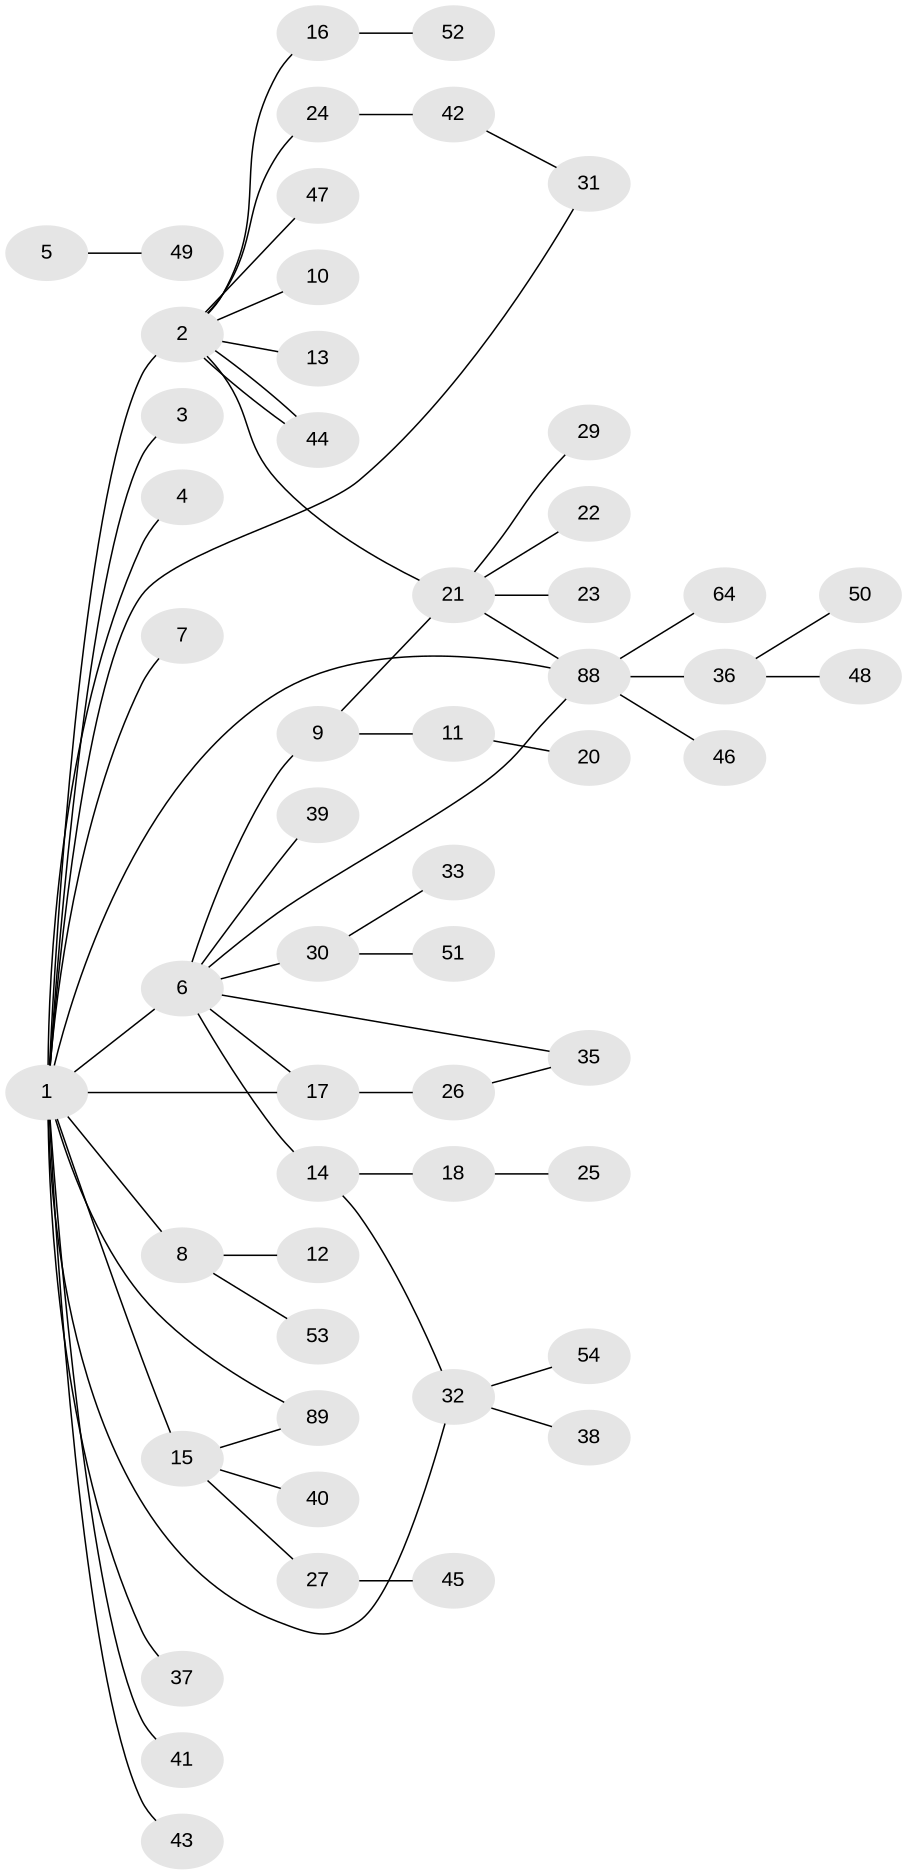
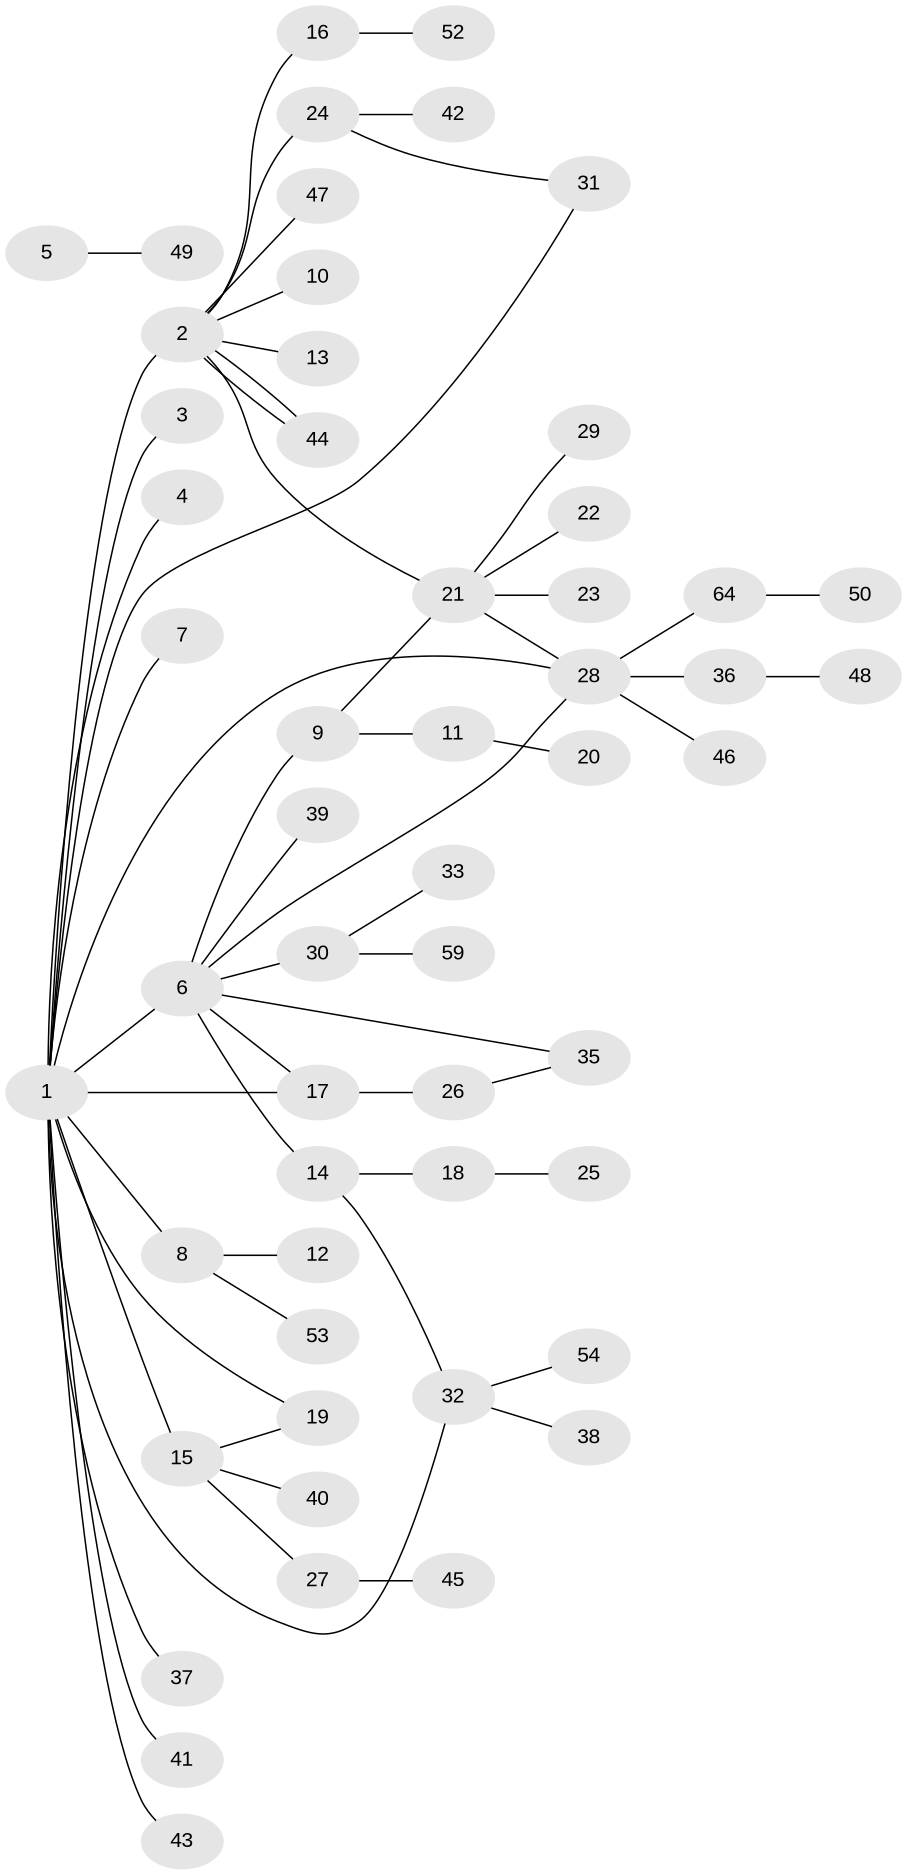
edge "42" -- "31": now "24" -- "31"
edge "50" -- "36": now "50" -- "64"
node "88": label "88" -> "28"
node "51": label "51" -> "59"
node "89": label "89" -> "19"
